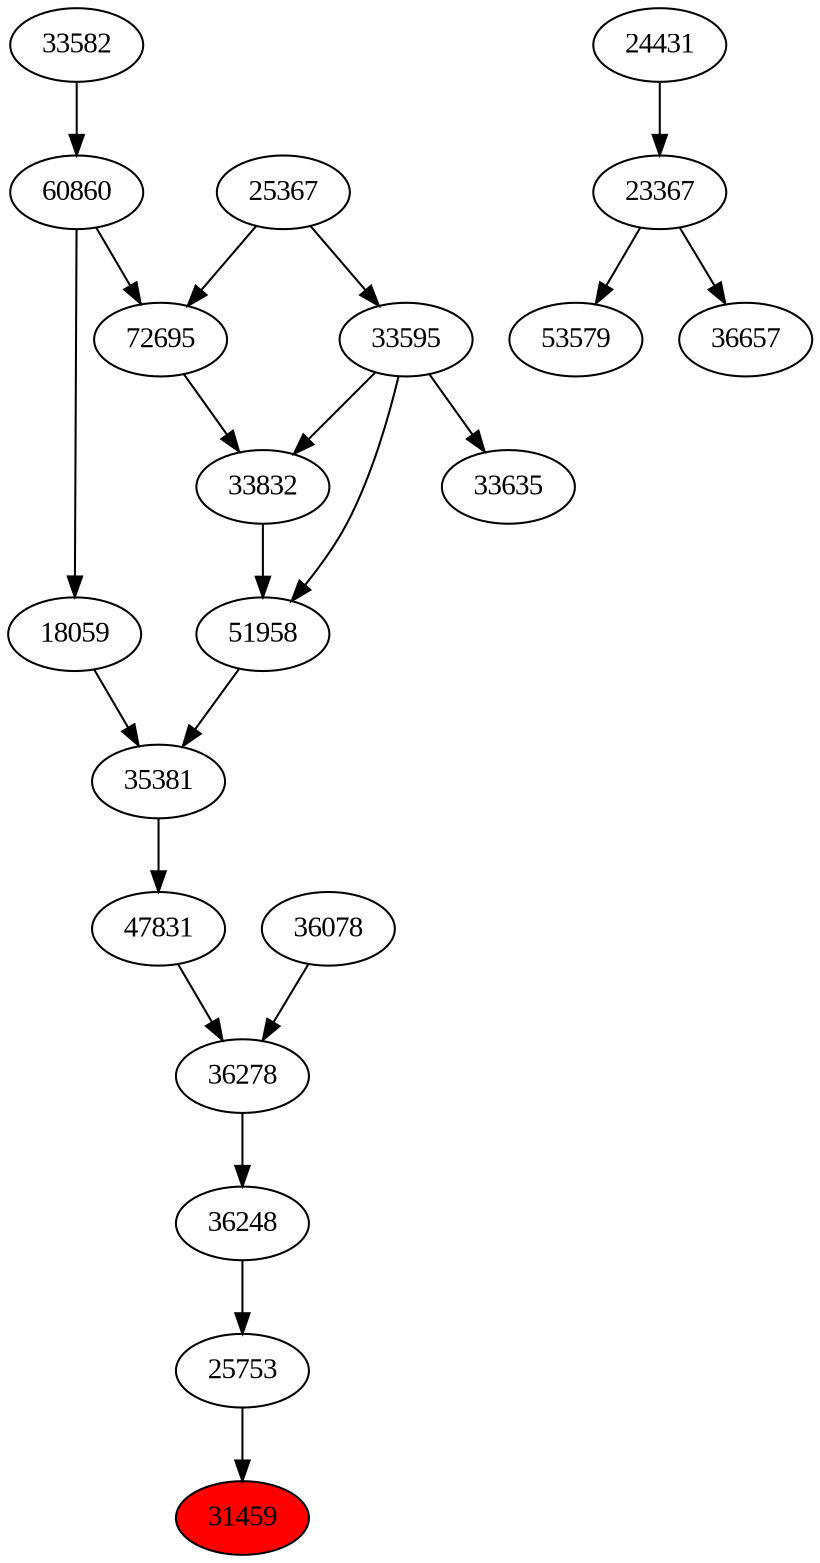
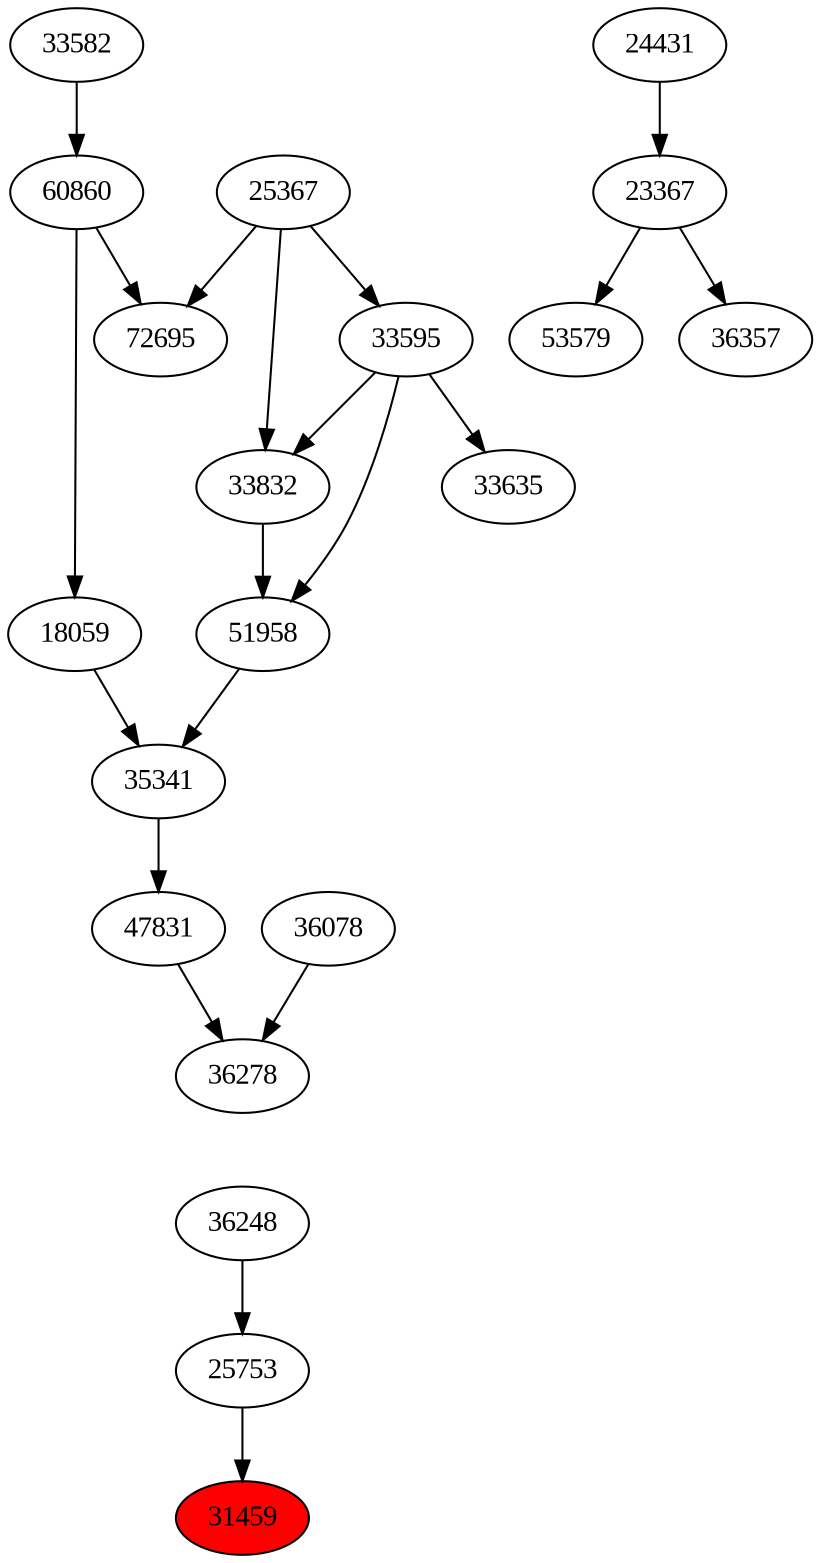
node "36657": label "36657" -> "36357"
edge "72695" -> "33832": now "25367" -> "33832"
node "35381": label "35381" -> "35341"
edge "36278" -> "36248": removed
